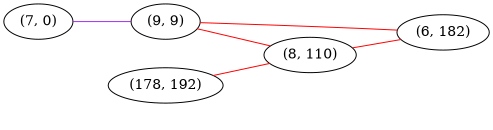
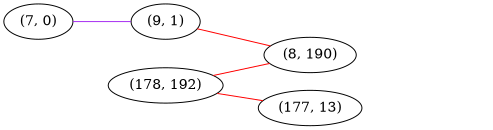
node "(9, 9)": label "(9, 9)" -> "(9, 1)"
node "(6, 182)": removed
node "(8, 110)": label "(8, 110)" -> "(8, 190)"
node "(177, 13)": added
